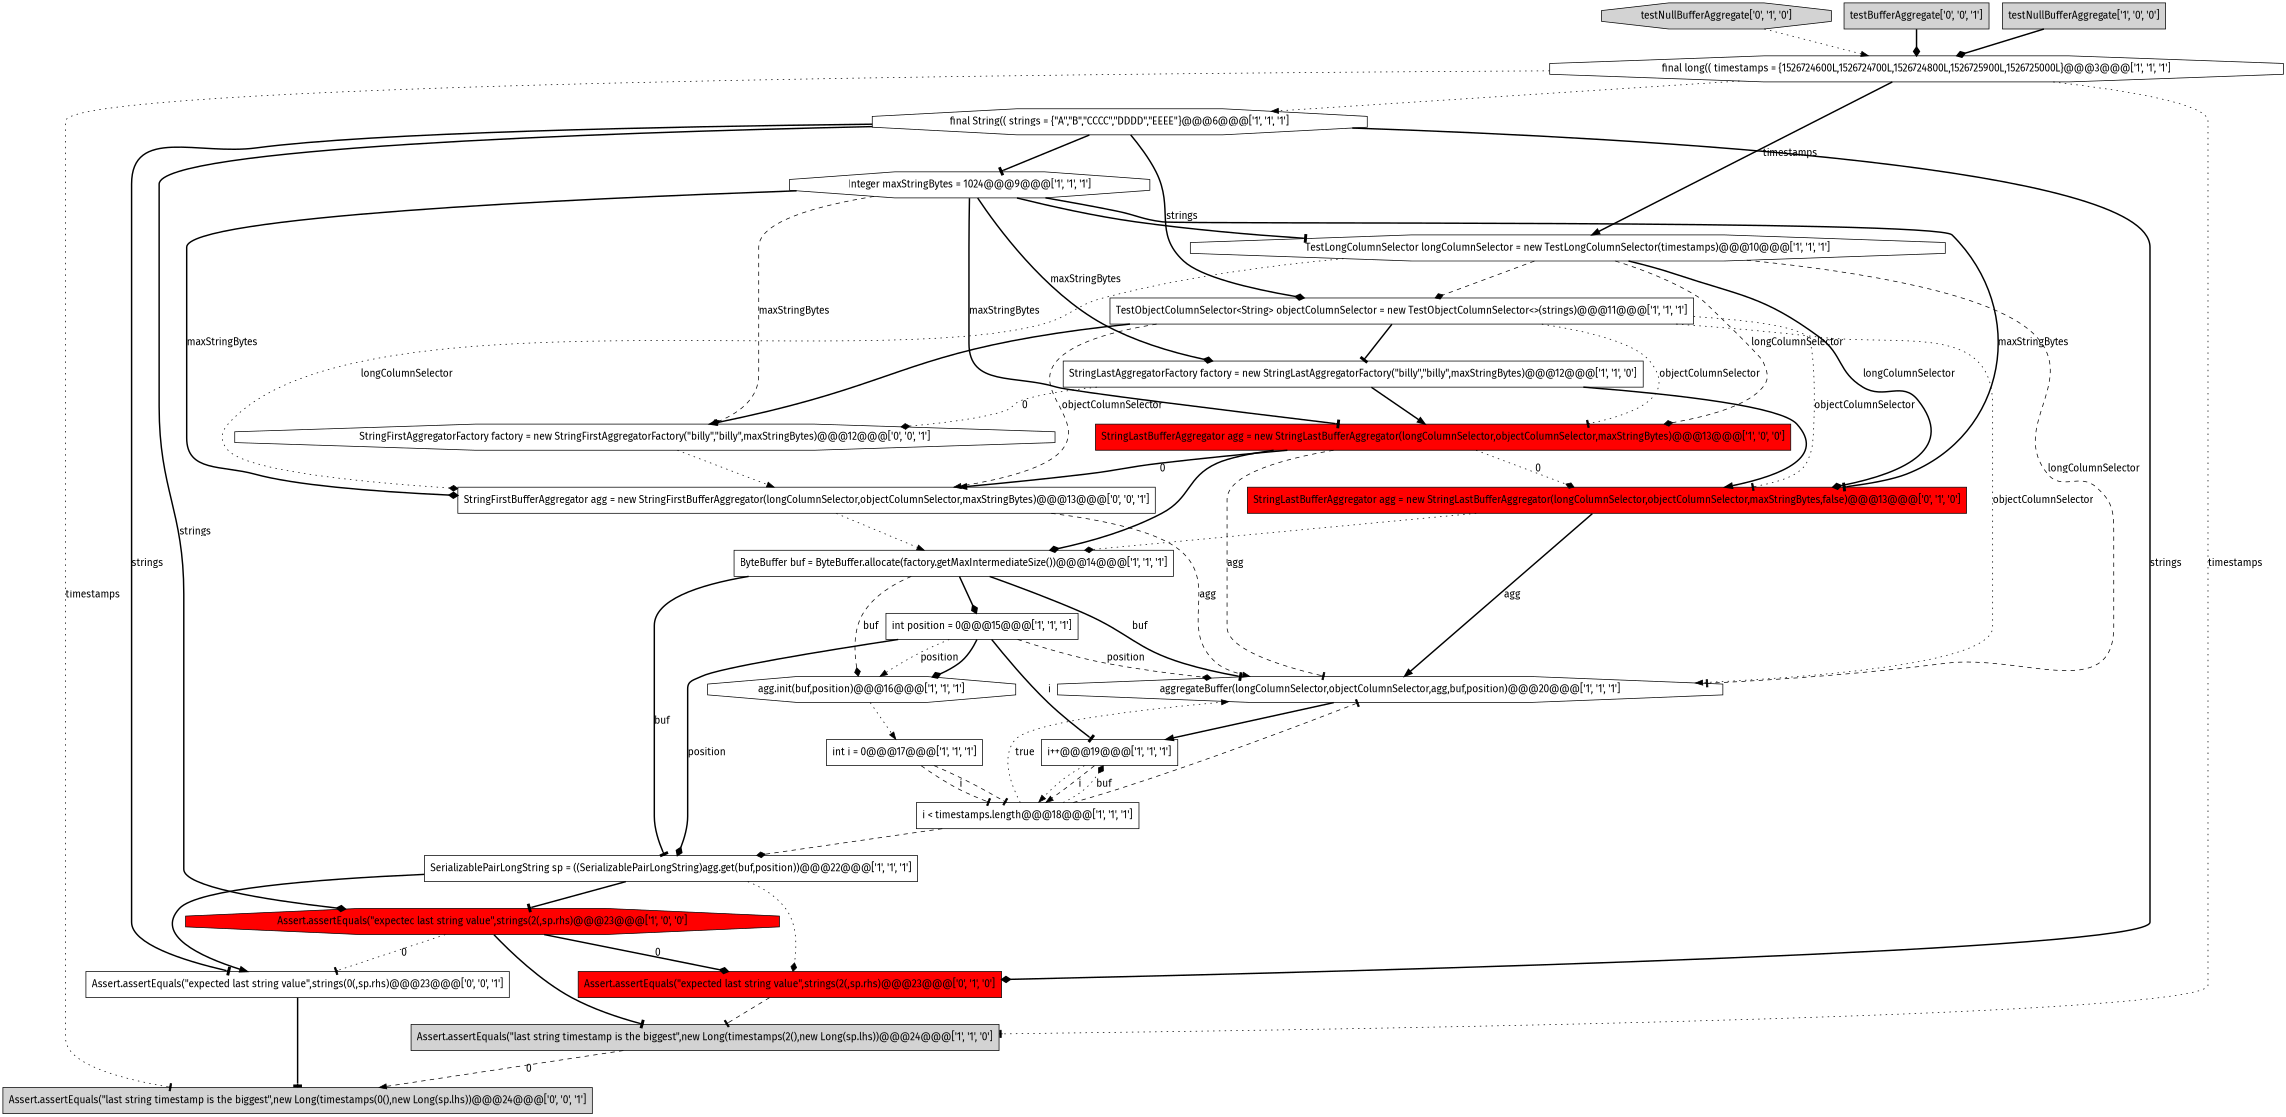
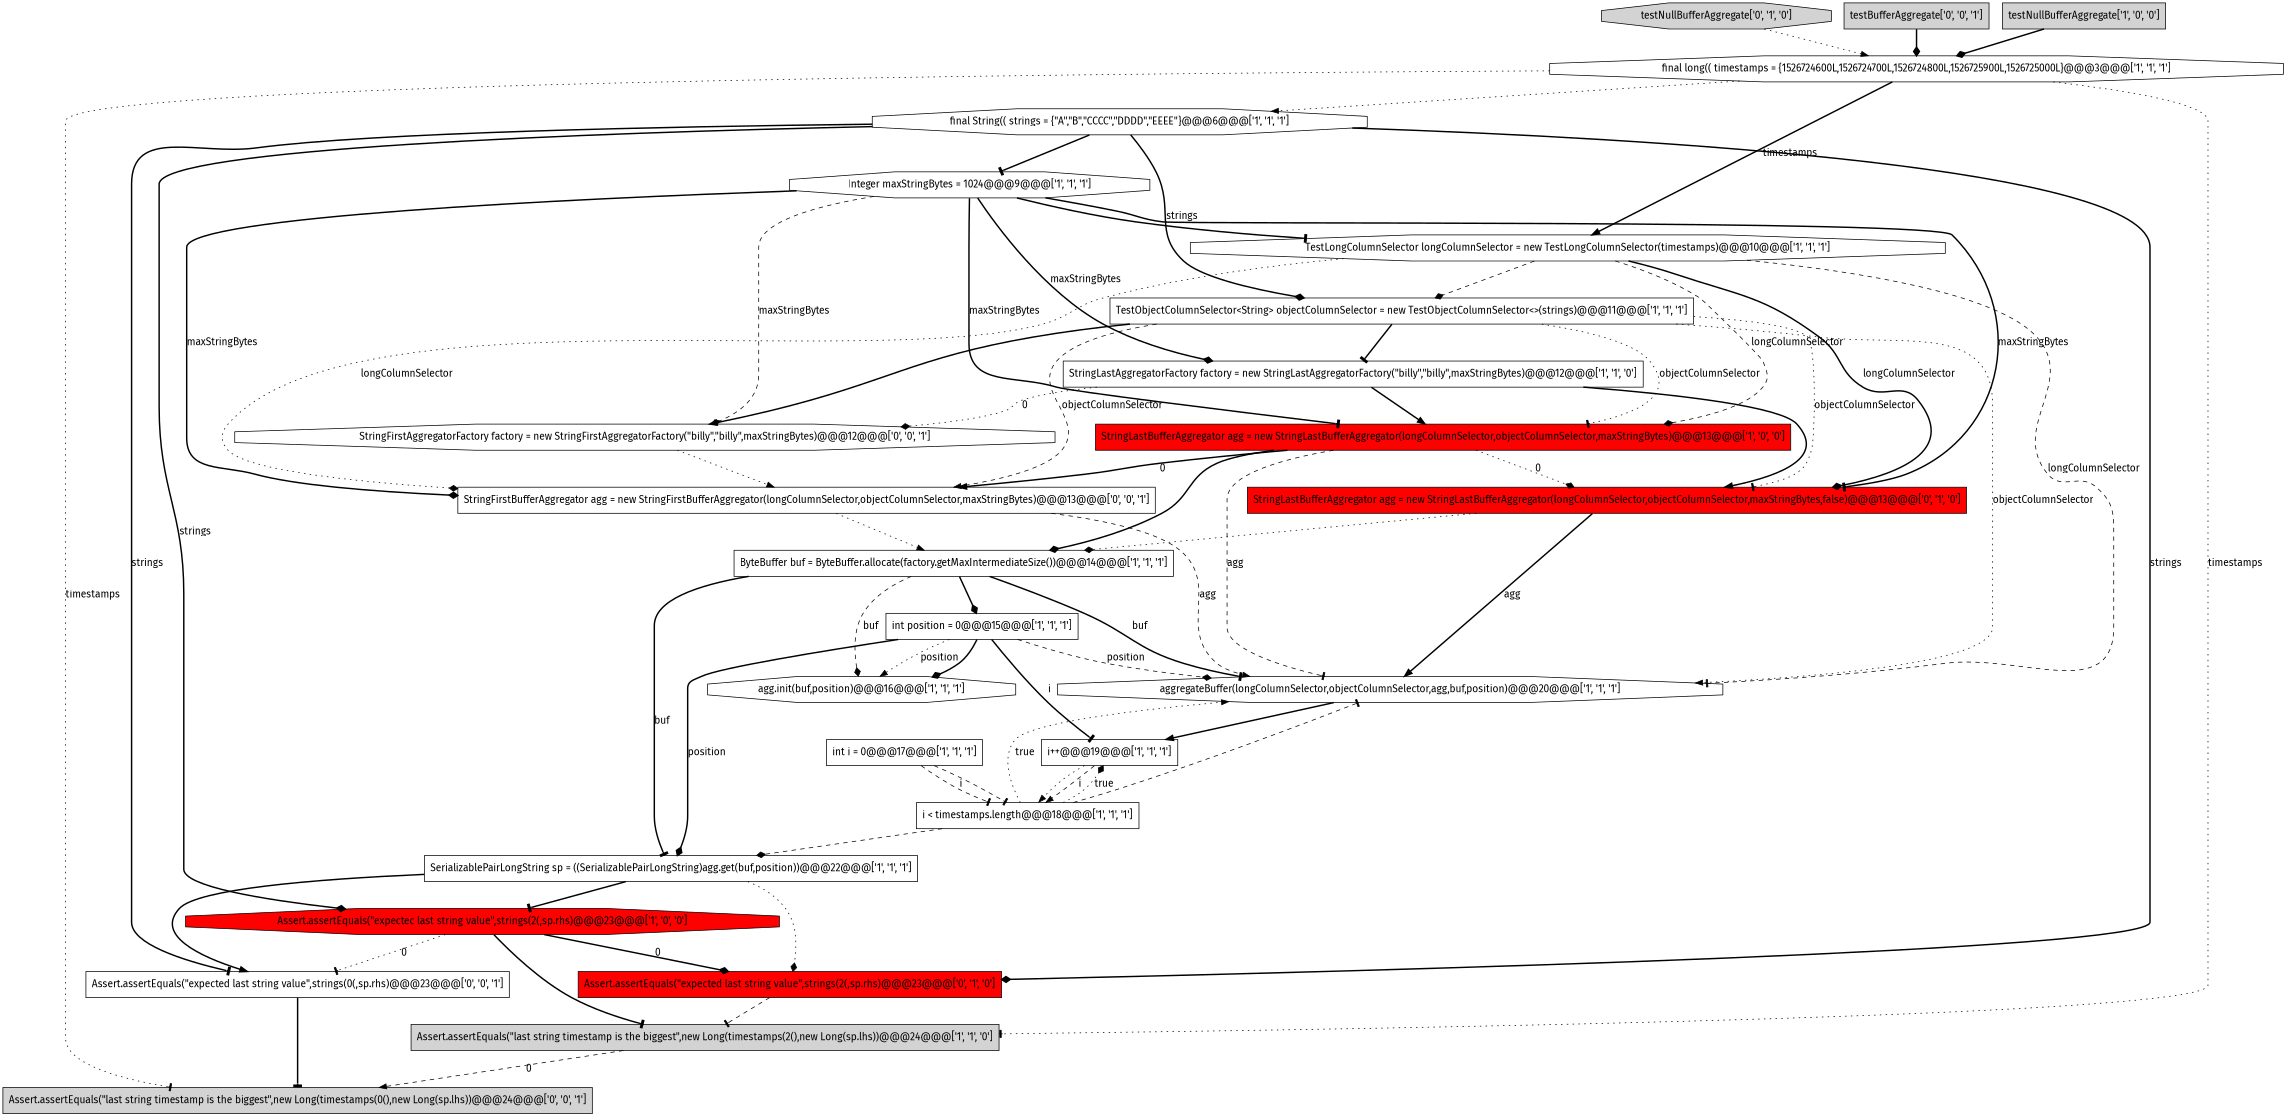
edge "agg.init(buf,position)@@@16@@@['1', '1', '1']" -> "int i = 0@@@17@@@['1', '1', '1']": removed
edge "i < timestamps.length@@@18@@@['1', '1', '1']" -> "i++@@@19@@@['1', '1', '1']": label "buf" -> "true"
